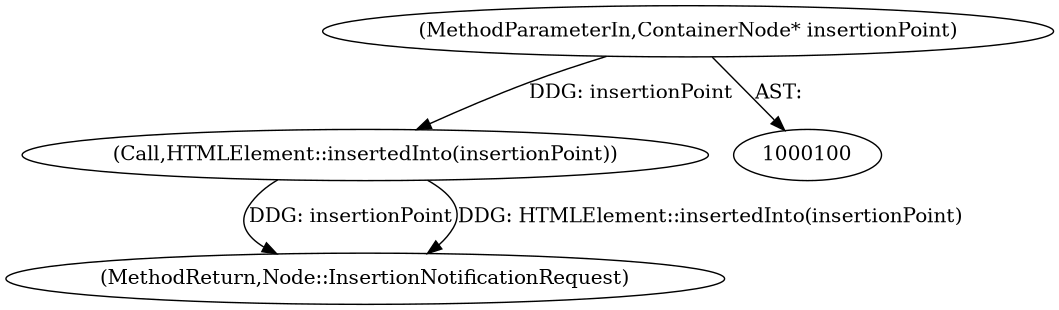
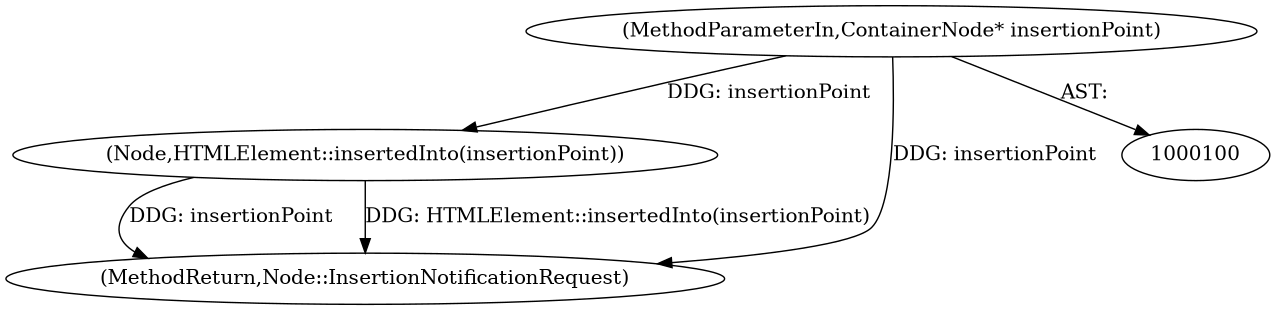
node "(Call,HTMLElement::insertedInto(insertionPoint))": label "(Call,HTMLElement::insertedInto(insertionPoint))" -> "(Node,HTMLElement::insertedInto(insertionPoint))"
edge "(MethodParameterIn,ContainerNode* insertionPoint)" -> "(MethodReturn,Node::InsertionNotificationRequest)": added, label "DDG: insertionPoint"
